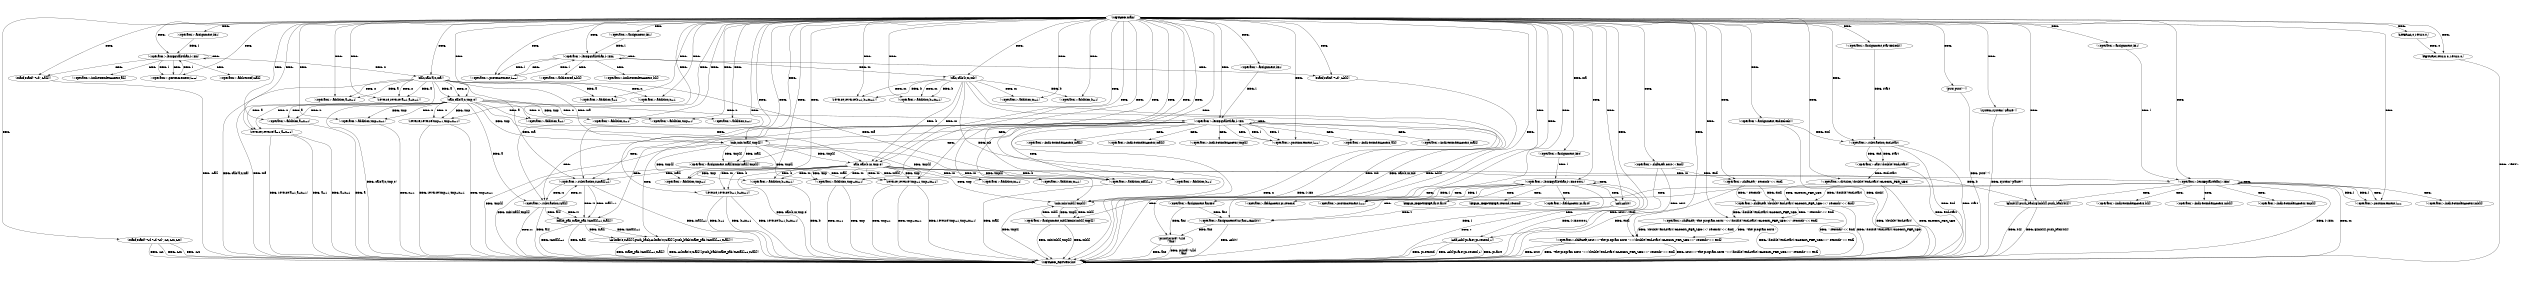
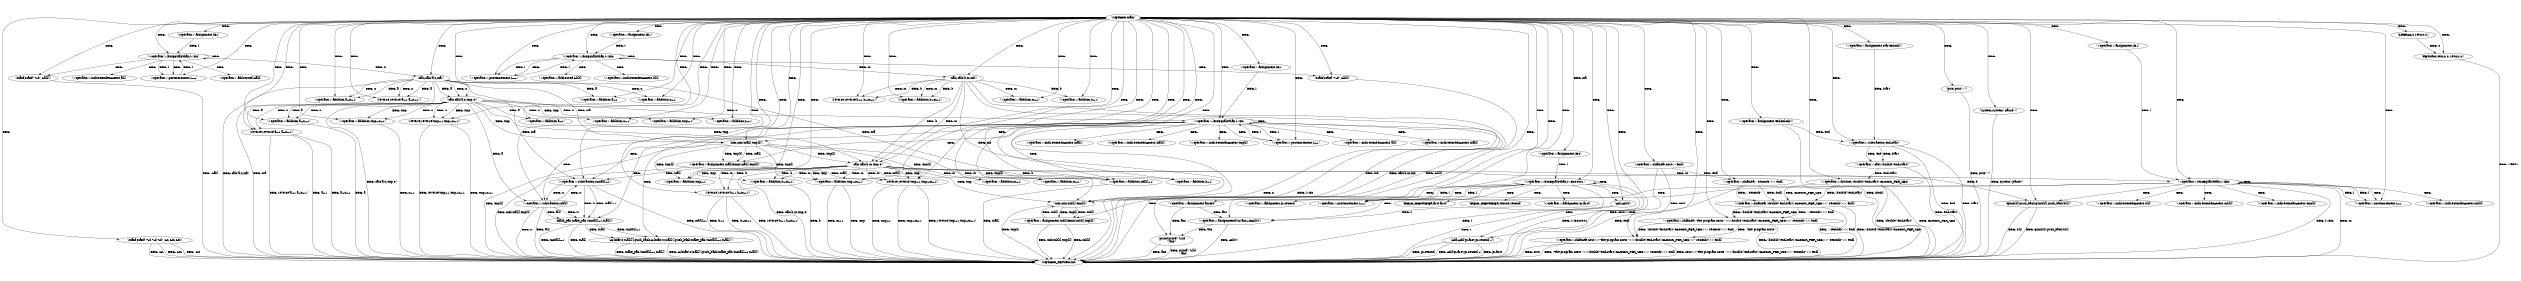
edge "(calc,calc(a,n,tmp,0))" -> "(calc,calc(b,m,tmp,0))": label "DDG: " -> "DDG: tmp"
